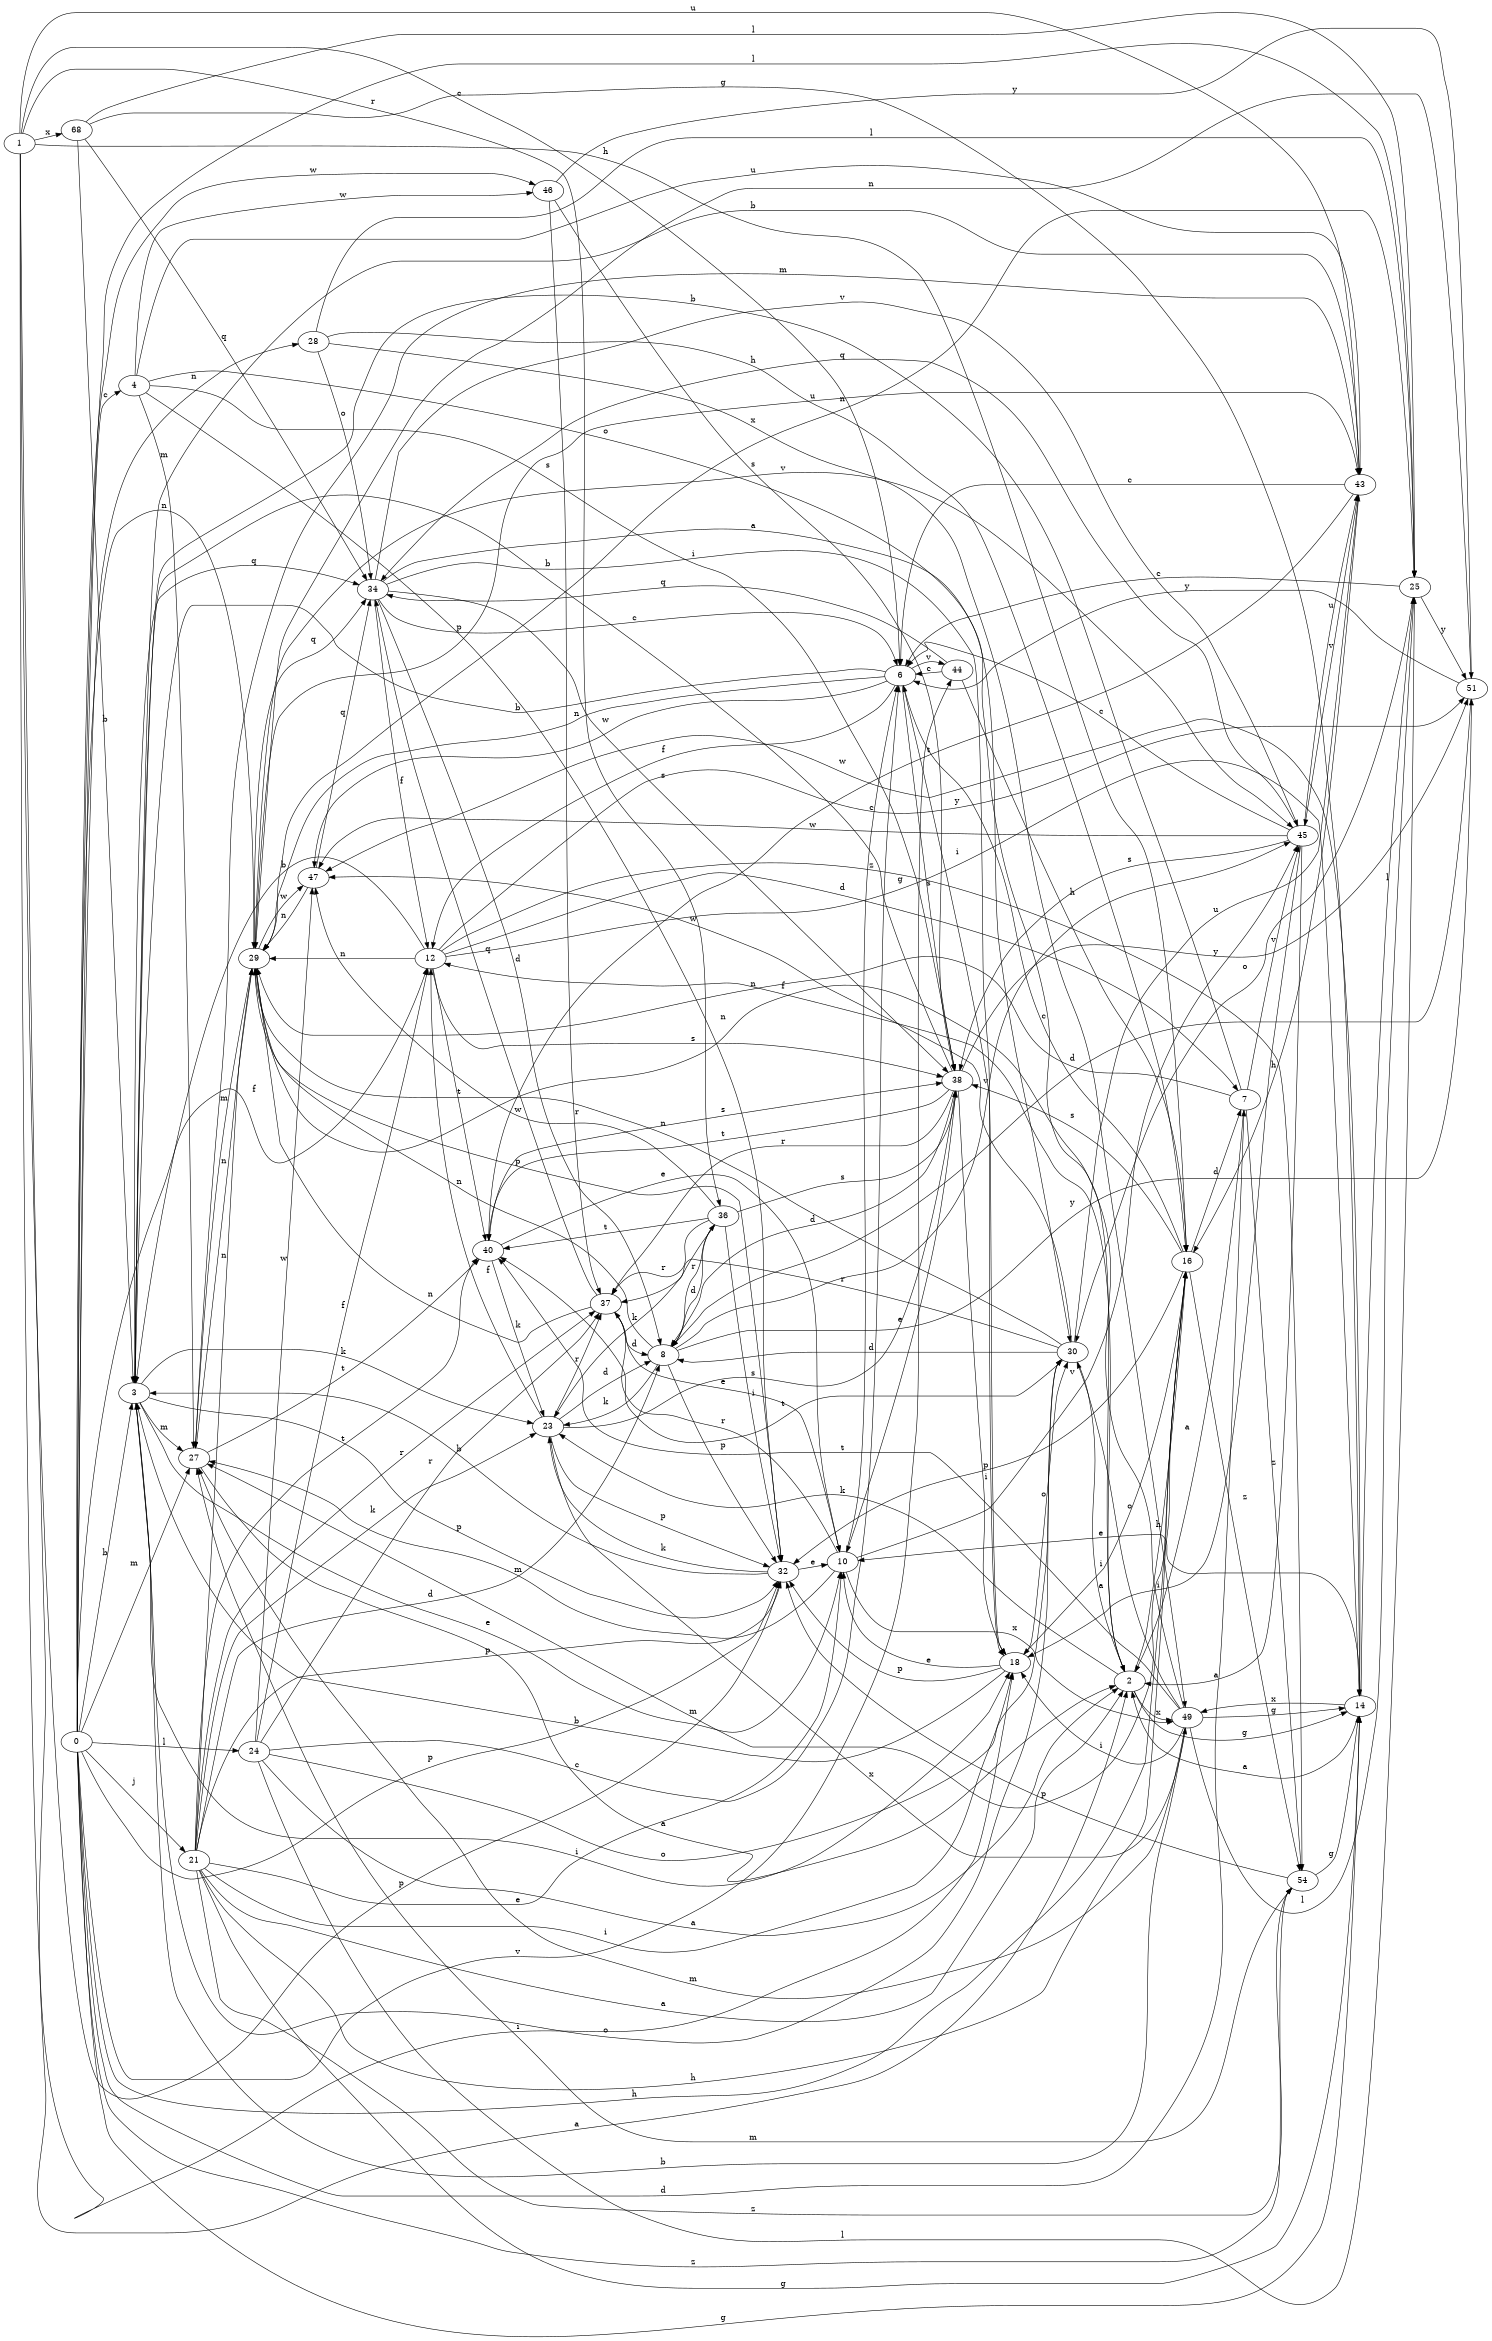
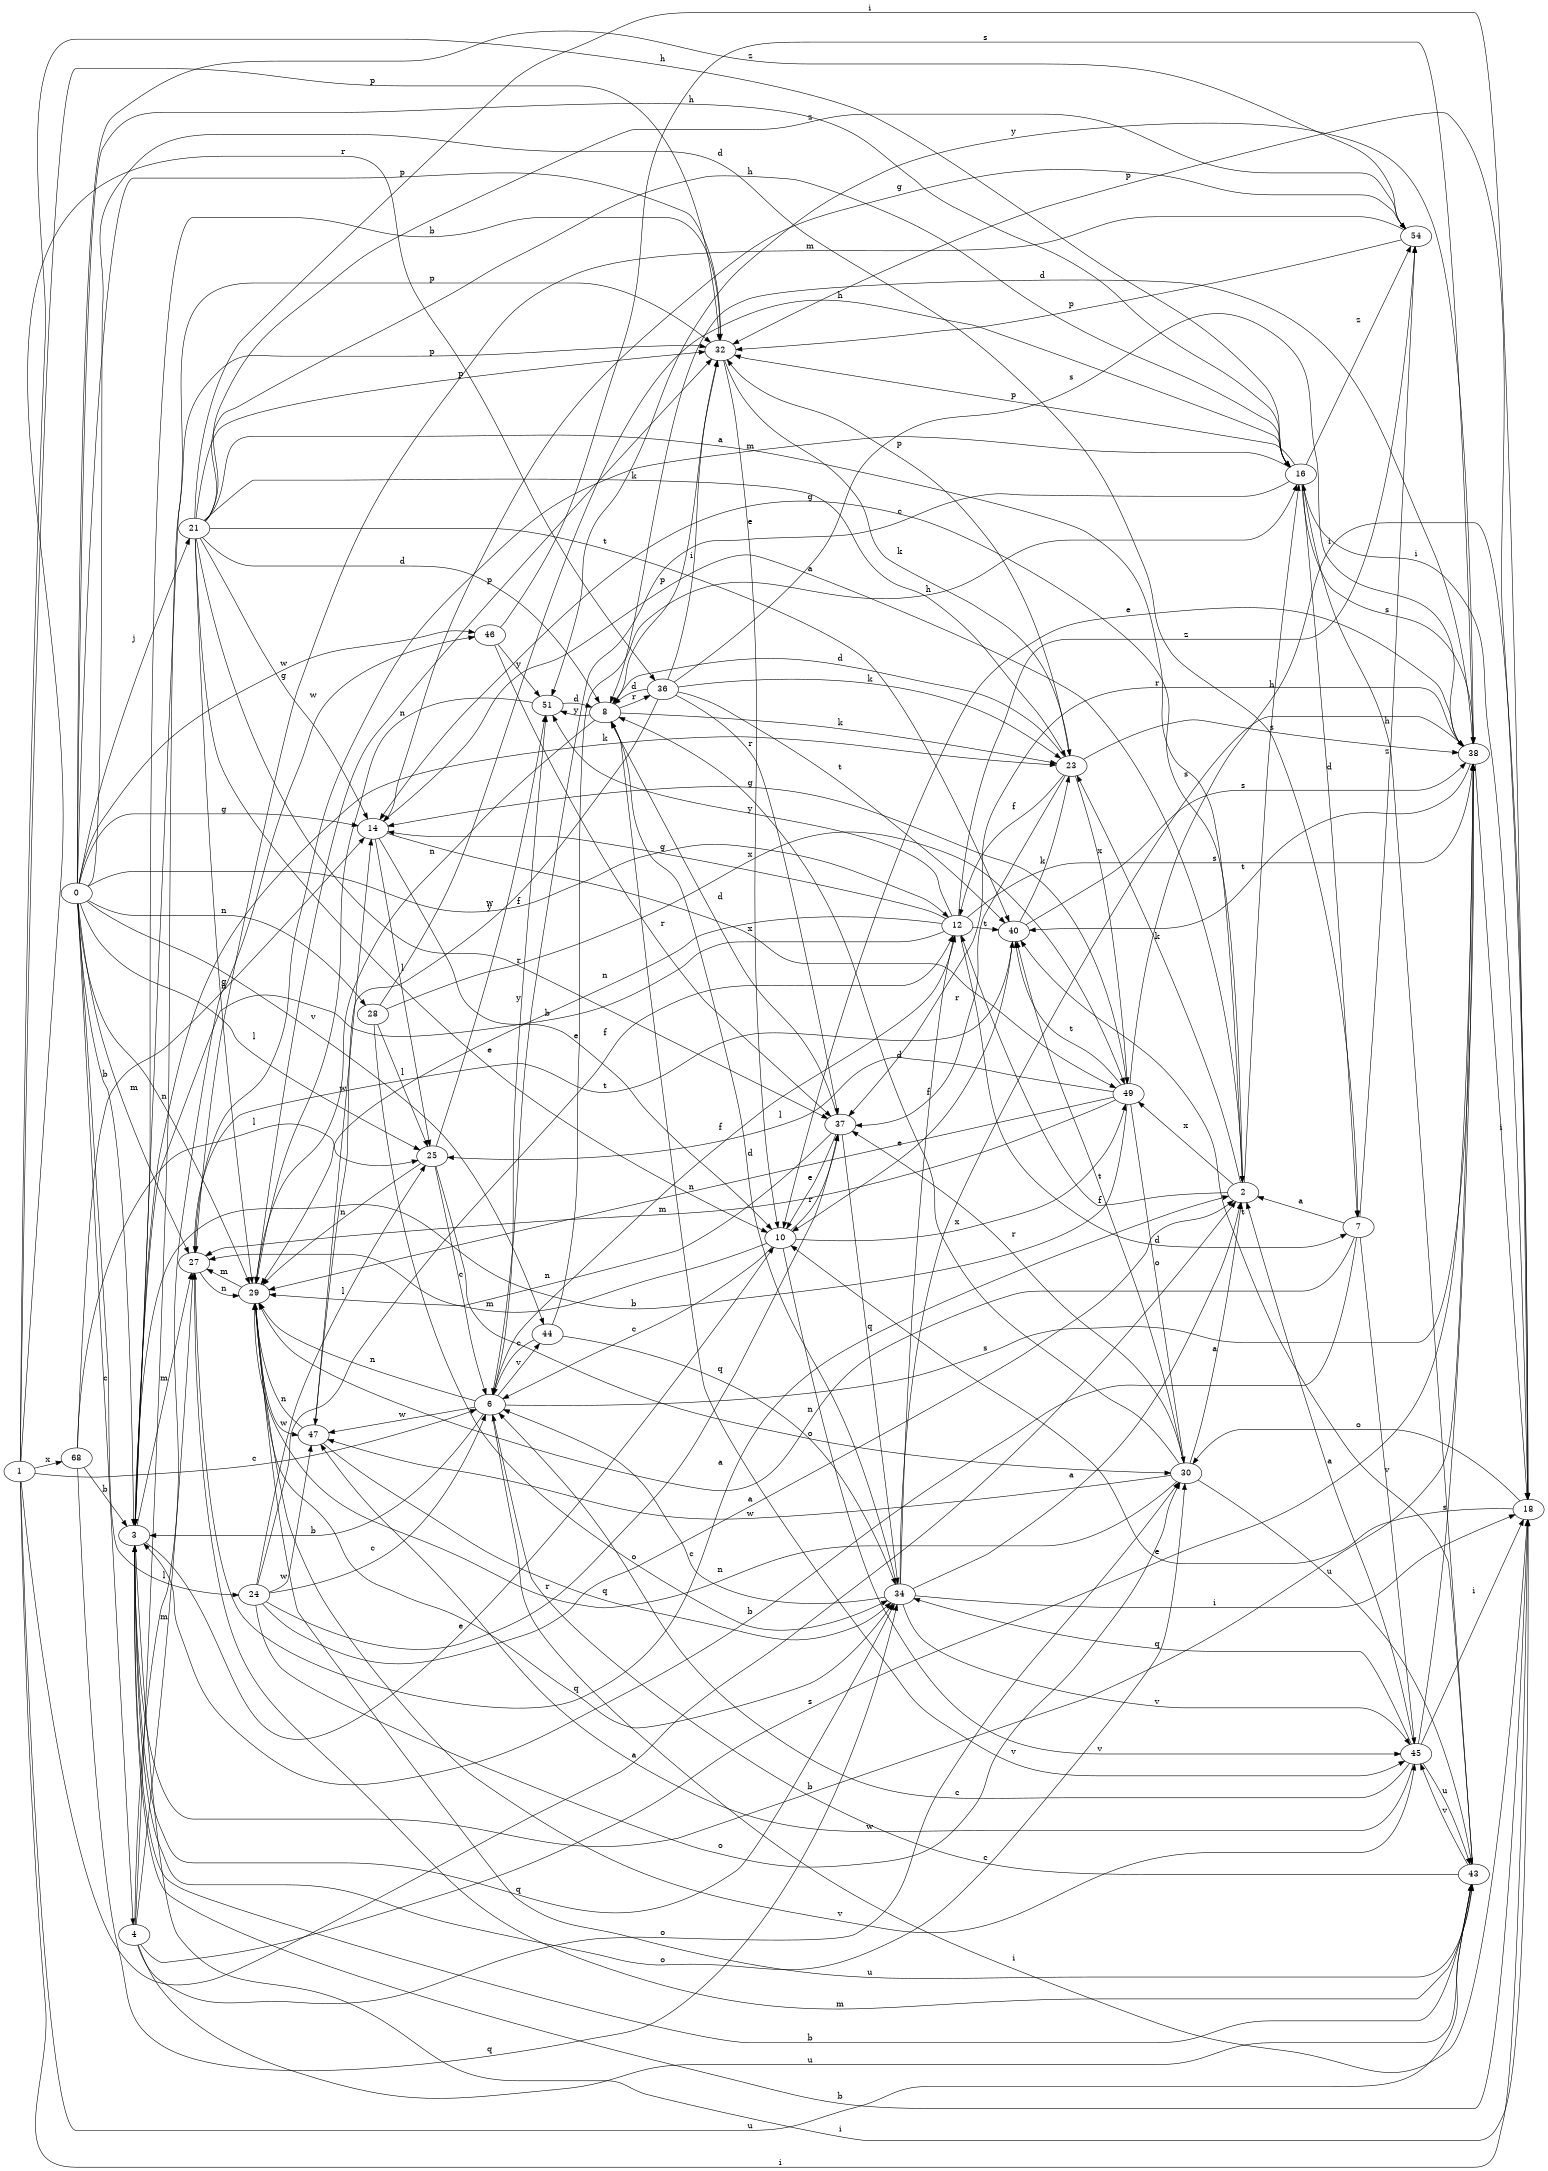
edge "51" -> "6": reversed
edge "14" -> "47": reversed
